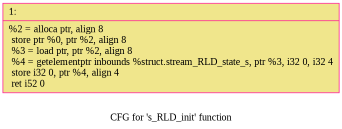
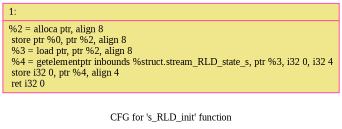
node "1:": text "ret i52 0" -> "ret i32 0"
